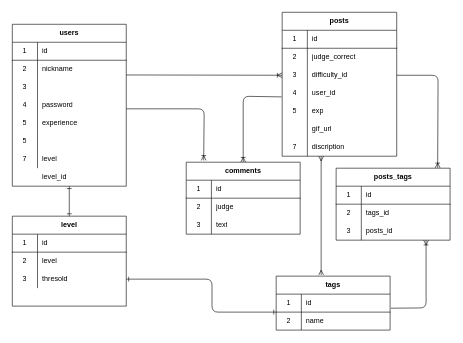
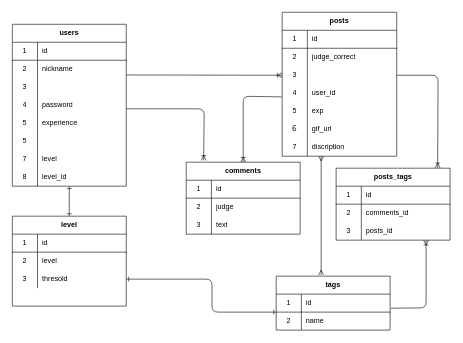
node "difficulty_id": removed
node "６": added
node "8": added
node "tags_id": label "tags_id" -> "comments_id"
